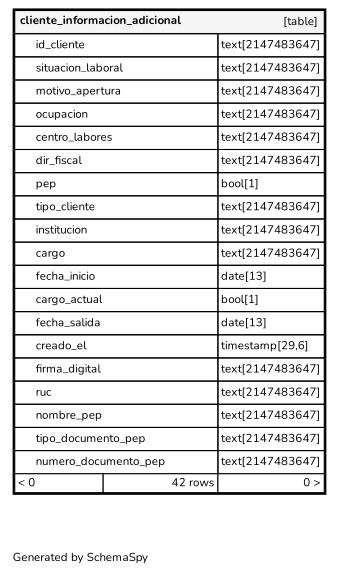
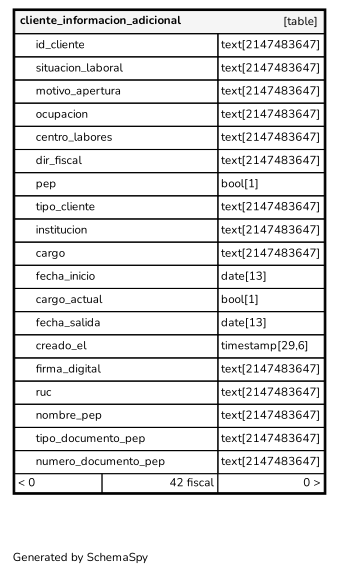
node "cliente_informacion_adicional": text "42 rows" -> "42 fiscal"
